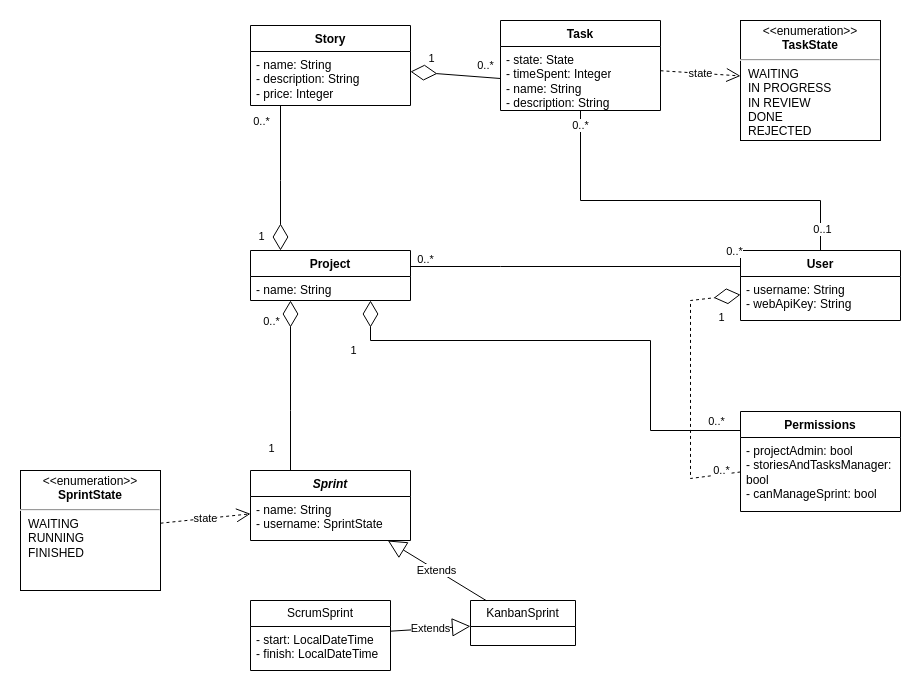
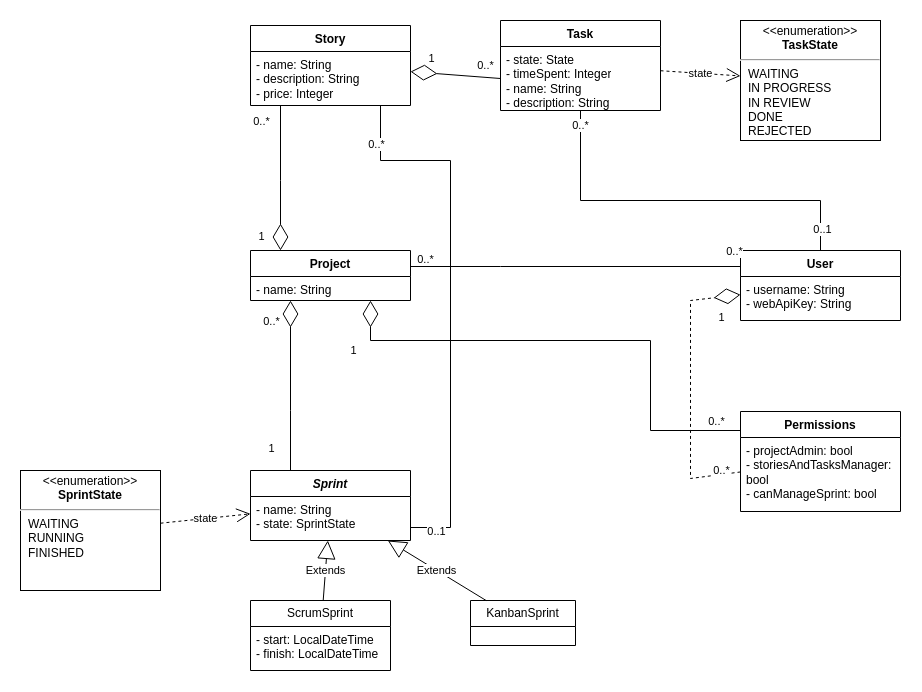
edge "Story" -- "Sprint": added, labels "0..*", "0..1"
node "- name: String - username: SprintState": label "- name: String - username: SprintState" -> "- name: String - state: SprintState"
edge "ScrumSprint" -> "KanbanSprint": now "ScrumSprint" -> "Sprint"
